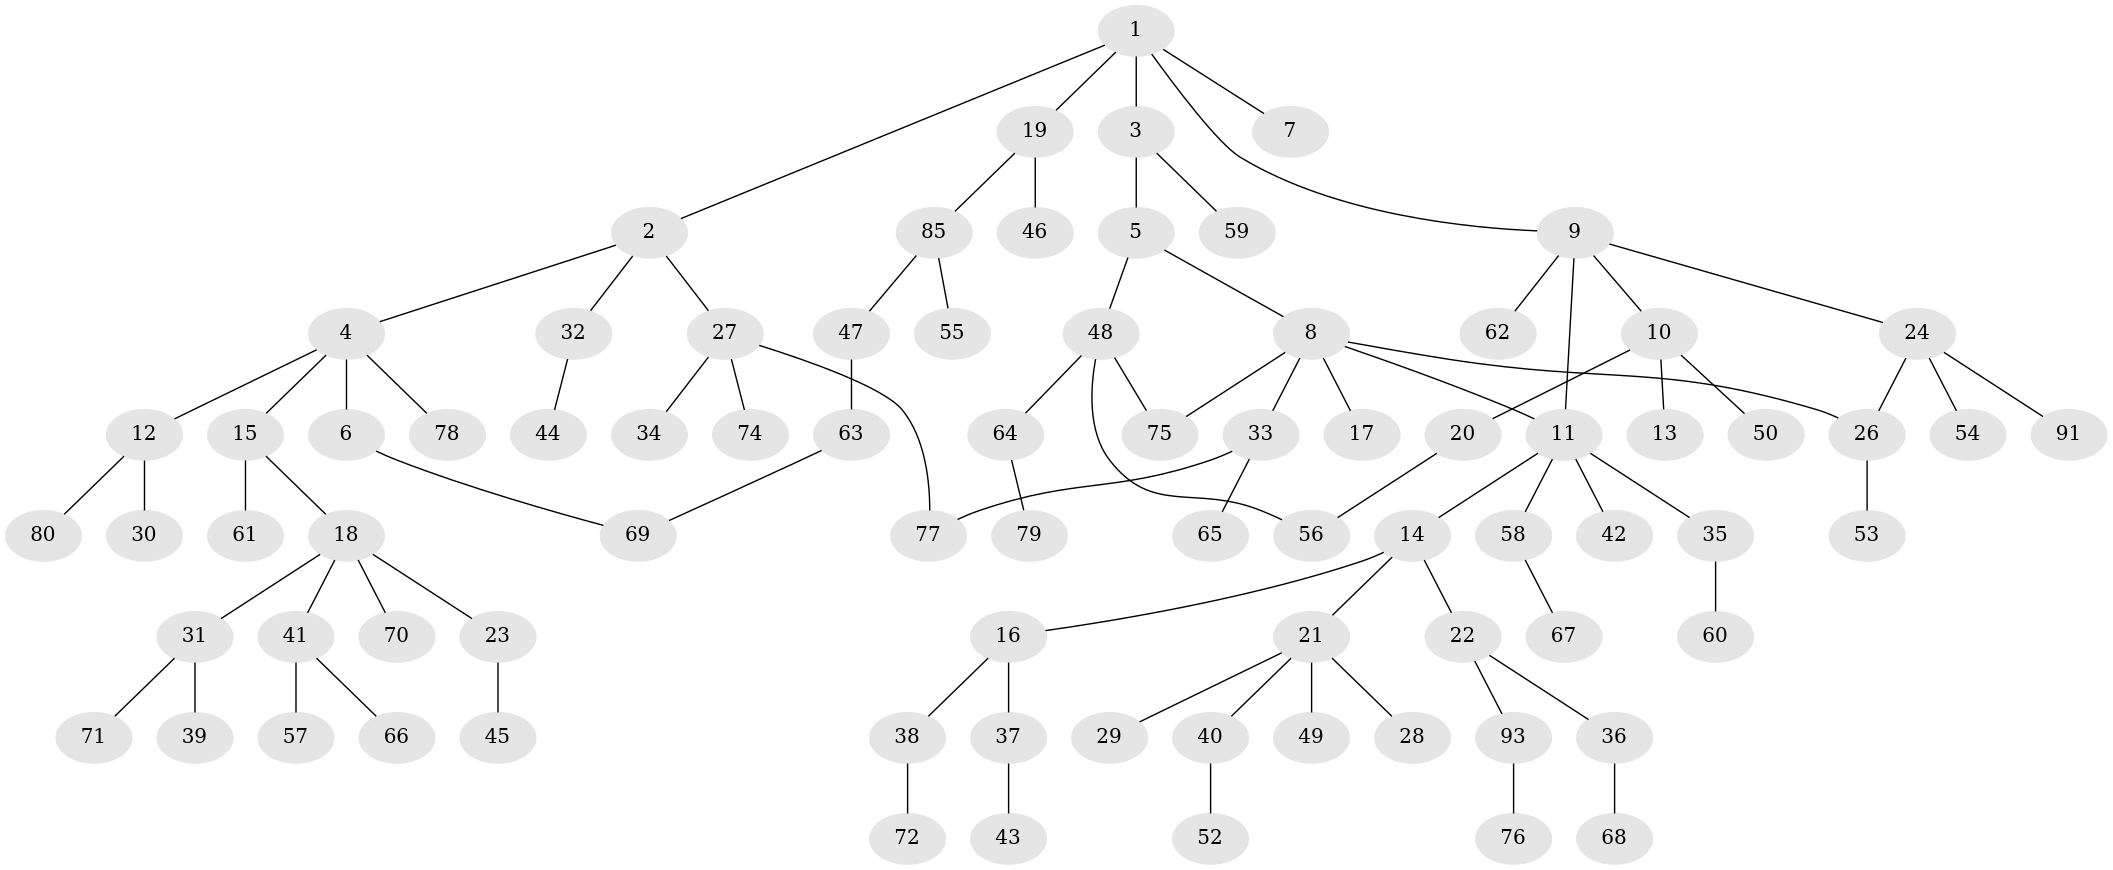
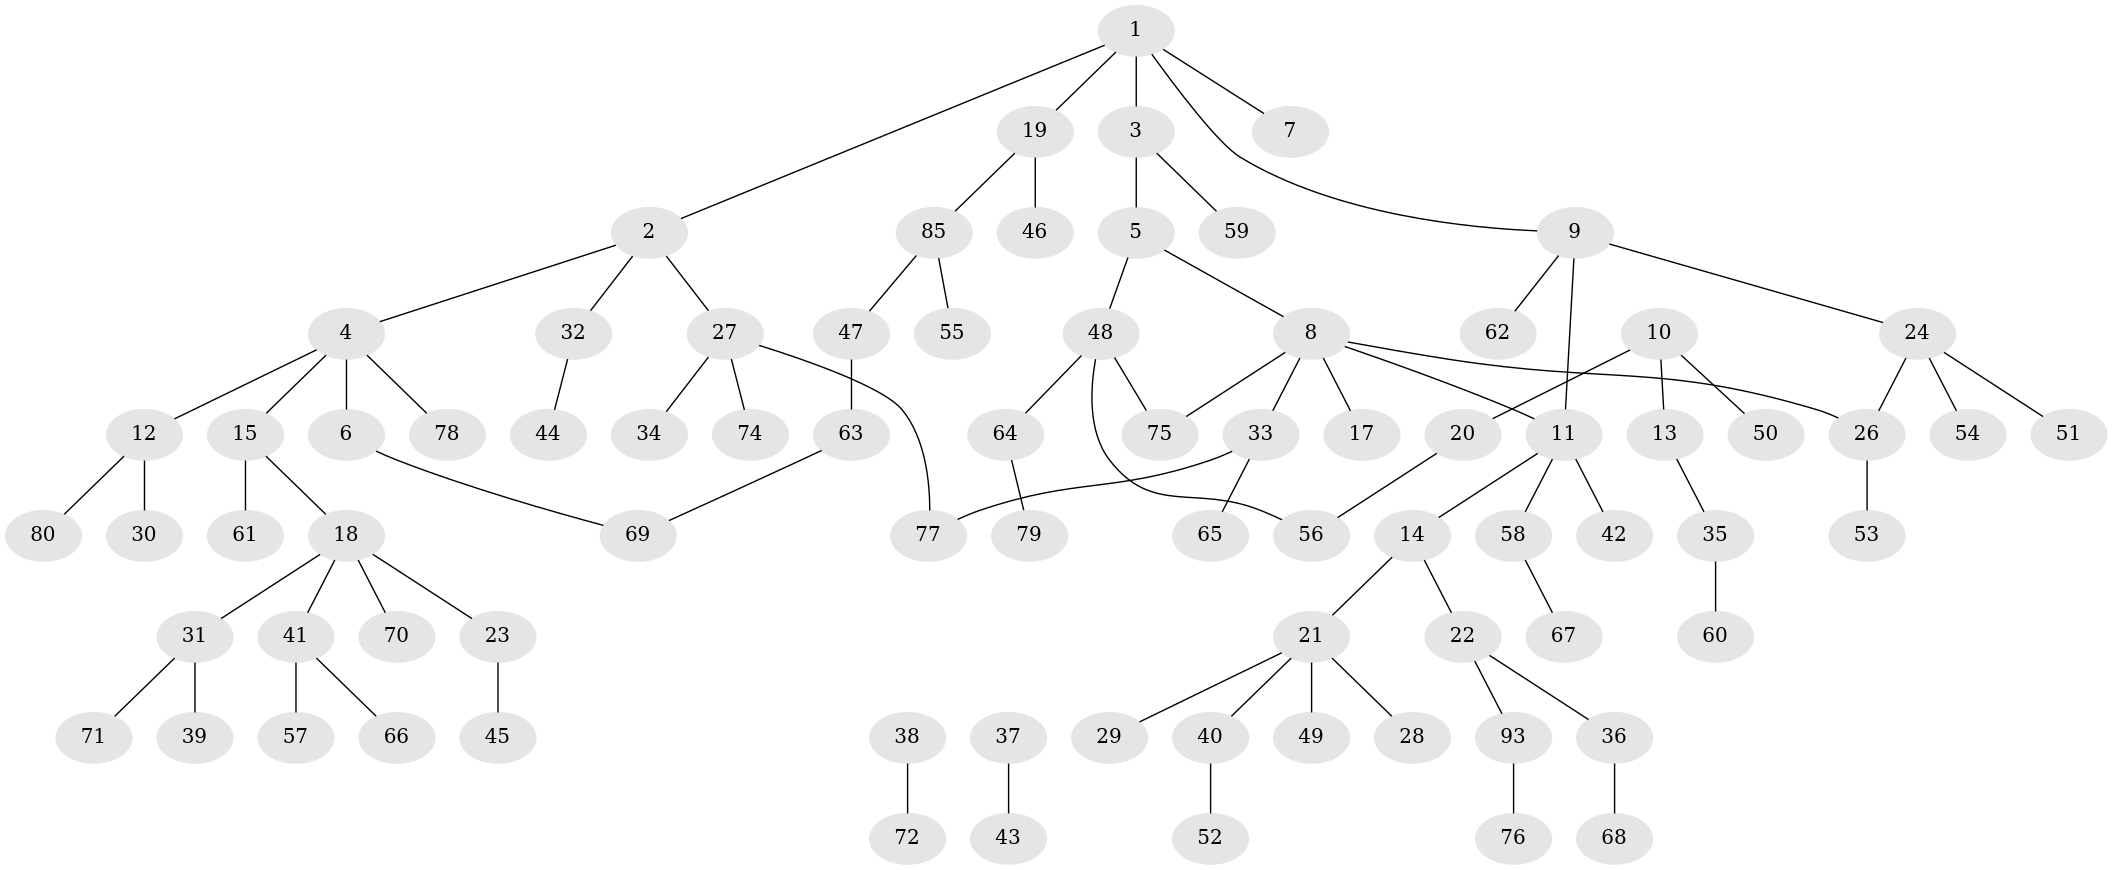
edge "9" -- "10": removed
node "91": label "91" -> "51"
edge "11" -- "35": now "13" -- "35"
node "16": removed
